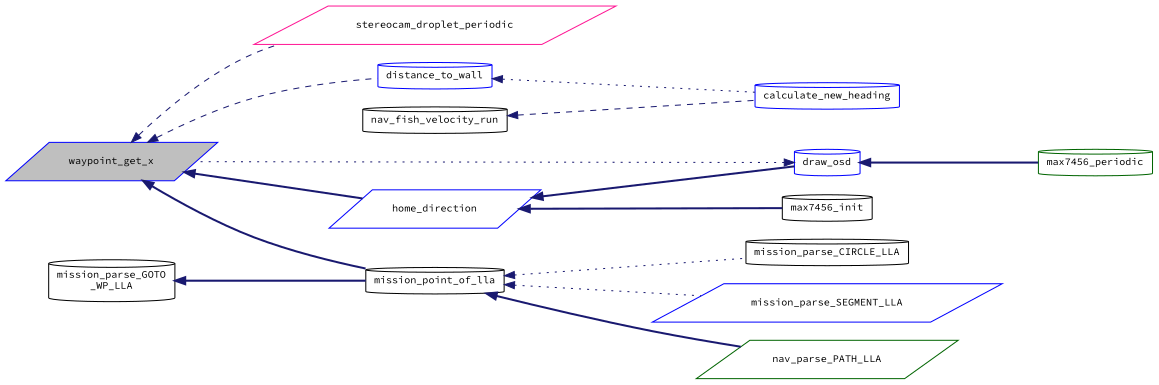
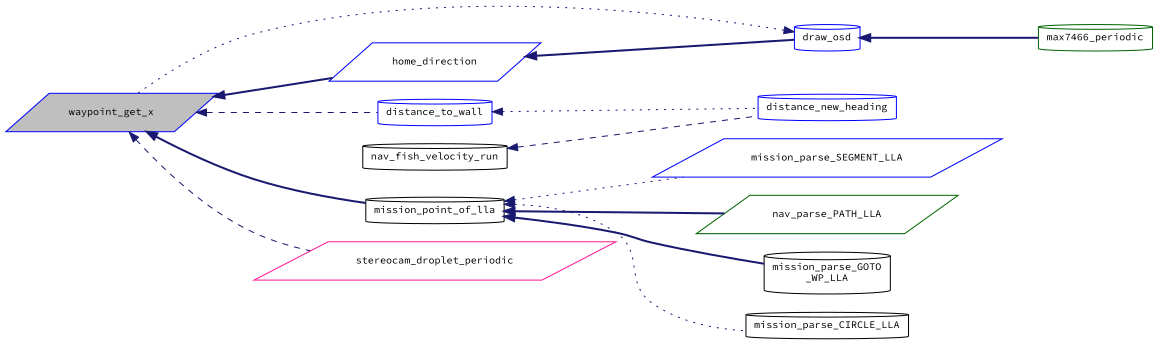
node "calculate_new_heading": label "calculate_new_heading" -> "distance_new_heading"
node "max7456_periodic": label "max7456_periodic" -> "max7466_periodic"
node "max7456_init": removed
edge "mission_point_of_lla" -> "mission_parse_GOTO _WP_LLA": reversed
